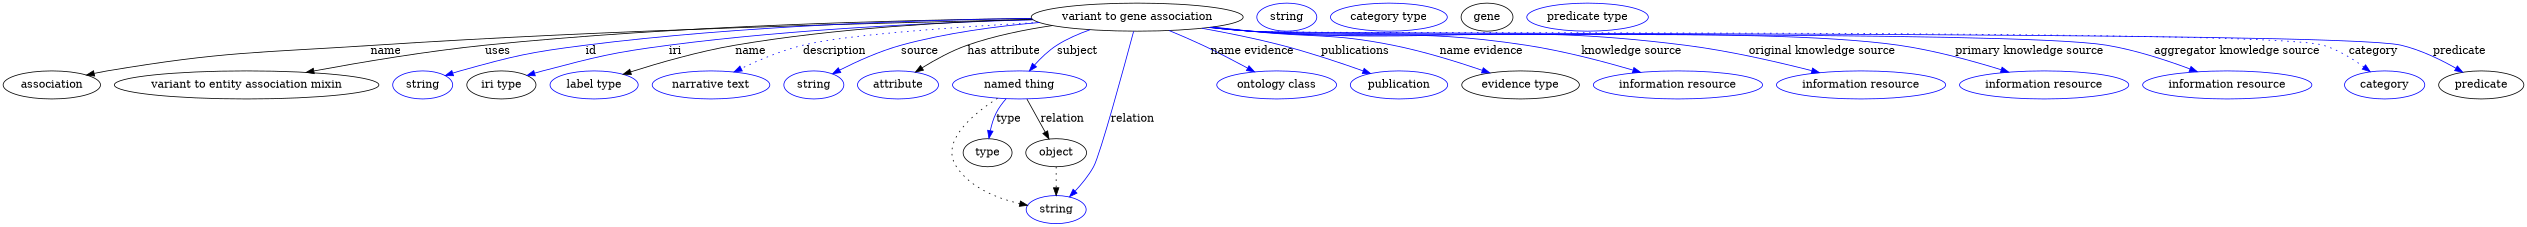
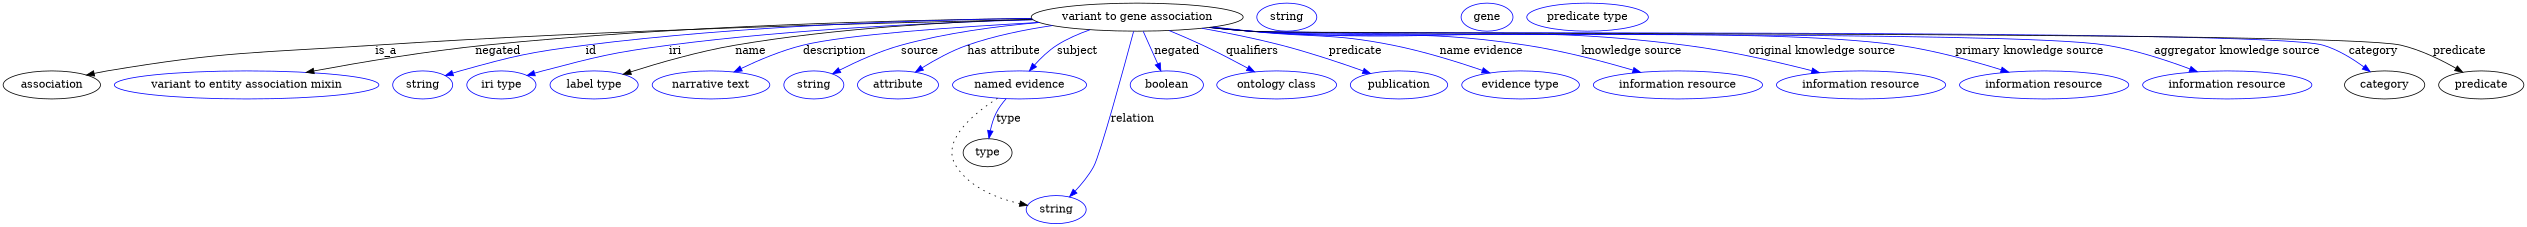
node "category type": removed
node "gene": color black -> blue
edge "variant to gene association" -> "narrative text": style dotted -> solid
edge "variant to gene association" -> "category": style dotted -> solid
edge "variant to gene association" -> "predicate": color blue -> black
edge "variant to gene association" -> "attribute": color black -> blue
edge "variant to gene association" -> "association": label "name" -> "is_a"
edge "variant to gene association" -> "variant to entity association mixin": label "uses" -> "negated"
edge "variant to gene association" -> "ontology class": label "name evidence" -> "qualifiers"
edge "variant to gene association" -> "publication": label "publications" -> "predicate"
node "variant to entity association mixin": color black -> blue
node "iri type": color black -> blue
node "named thing": label "named thing" -> "named evidence"
node "boolean": added
node "evidence type": color black -> blue
node "category": color blue -> black
node "object": removed
